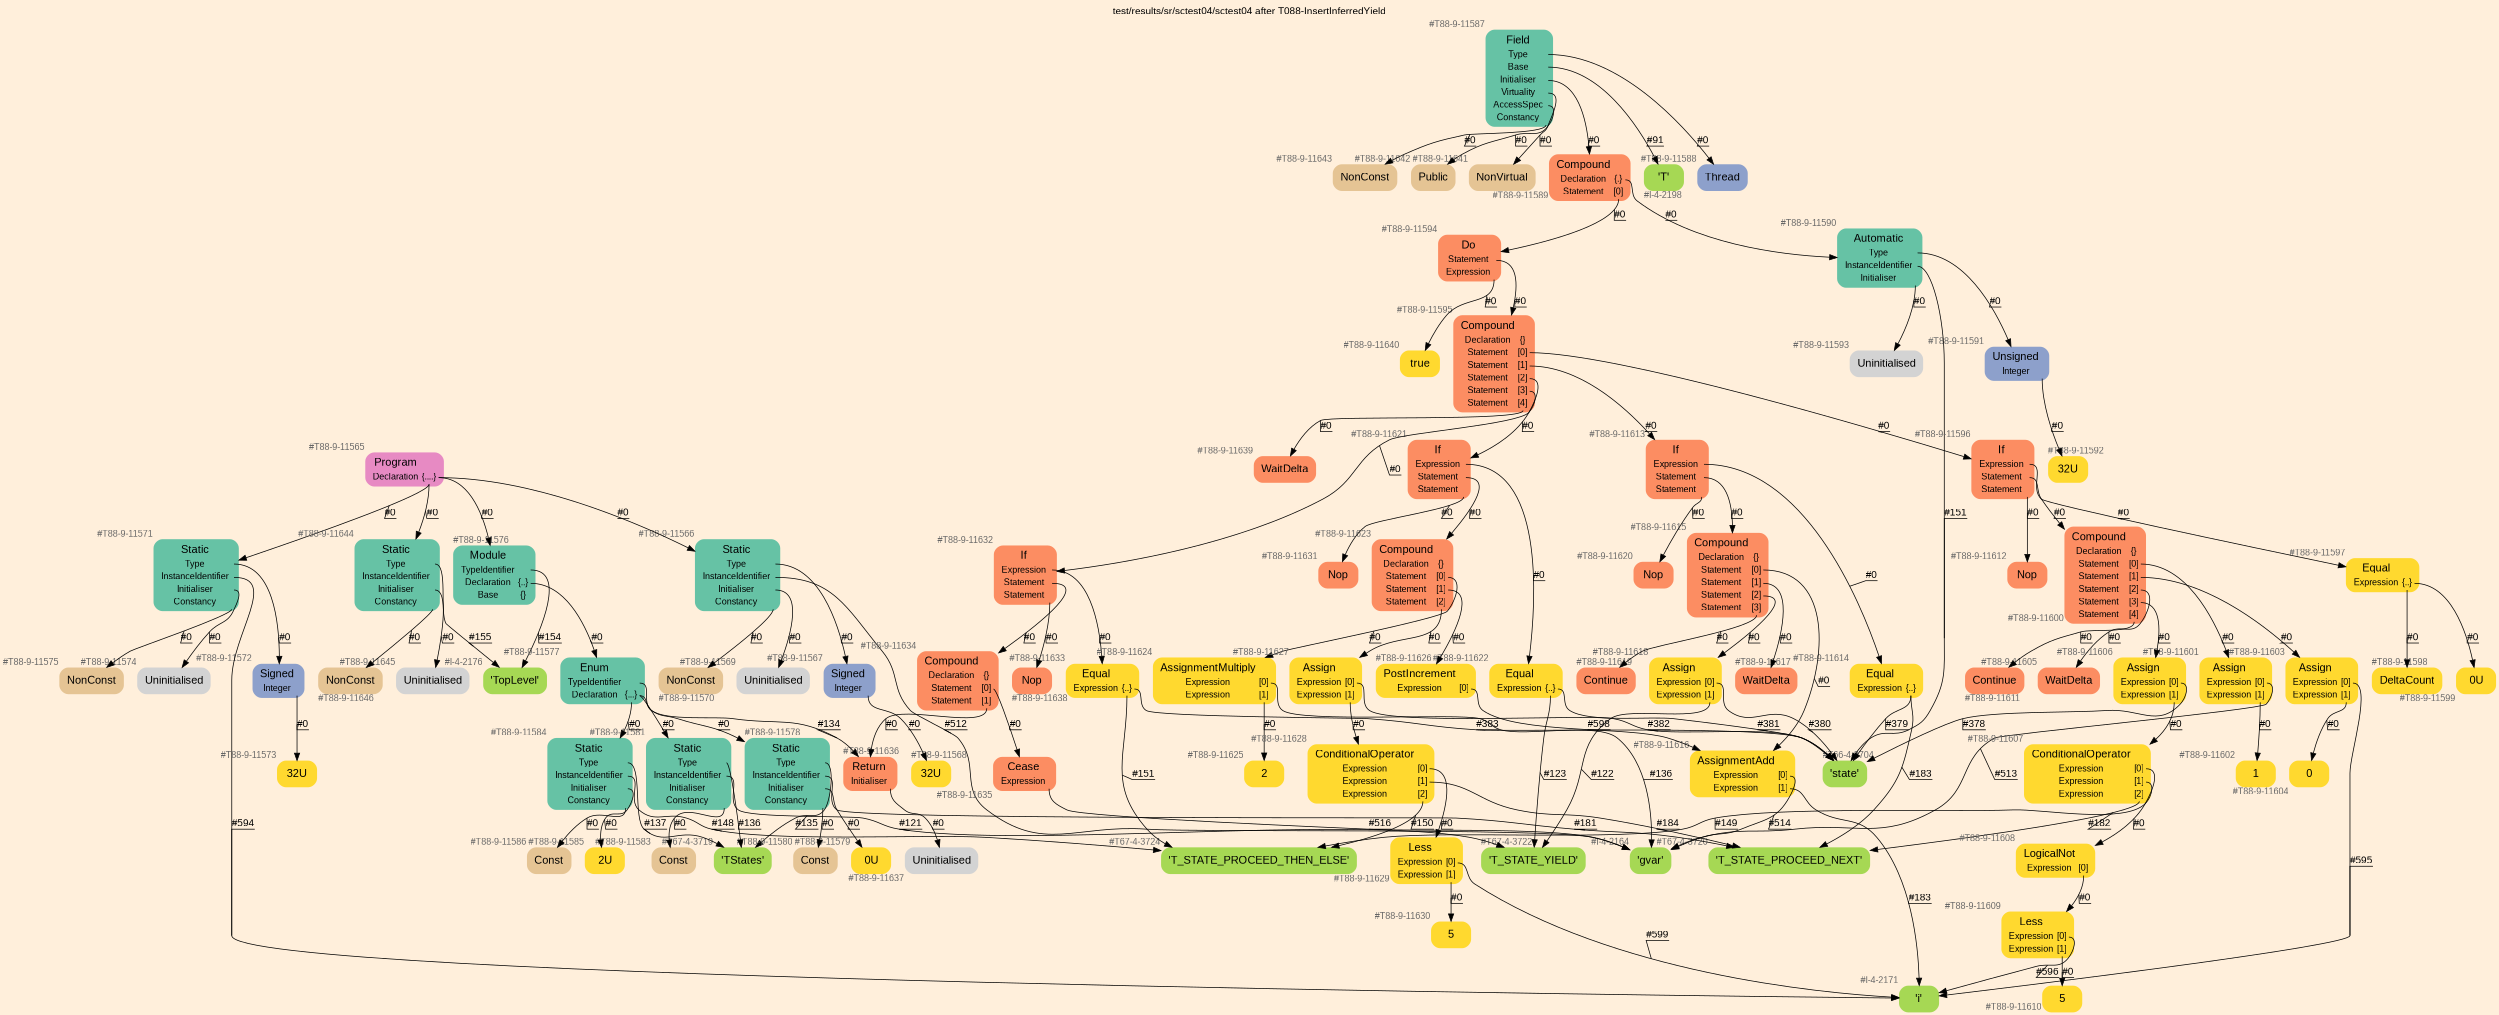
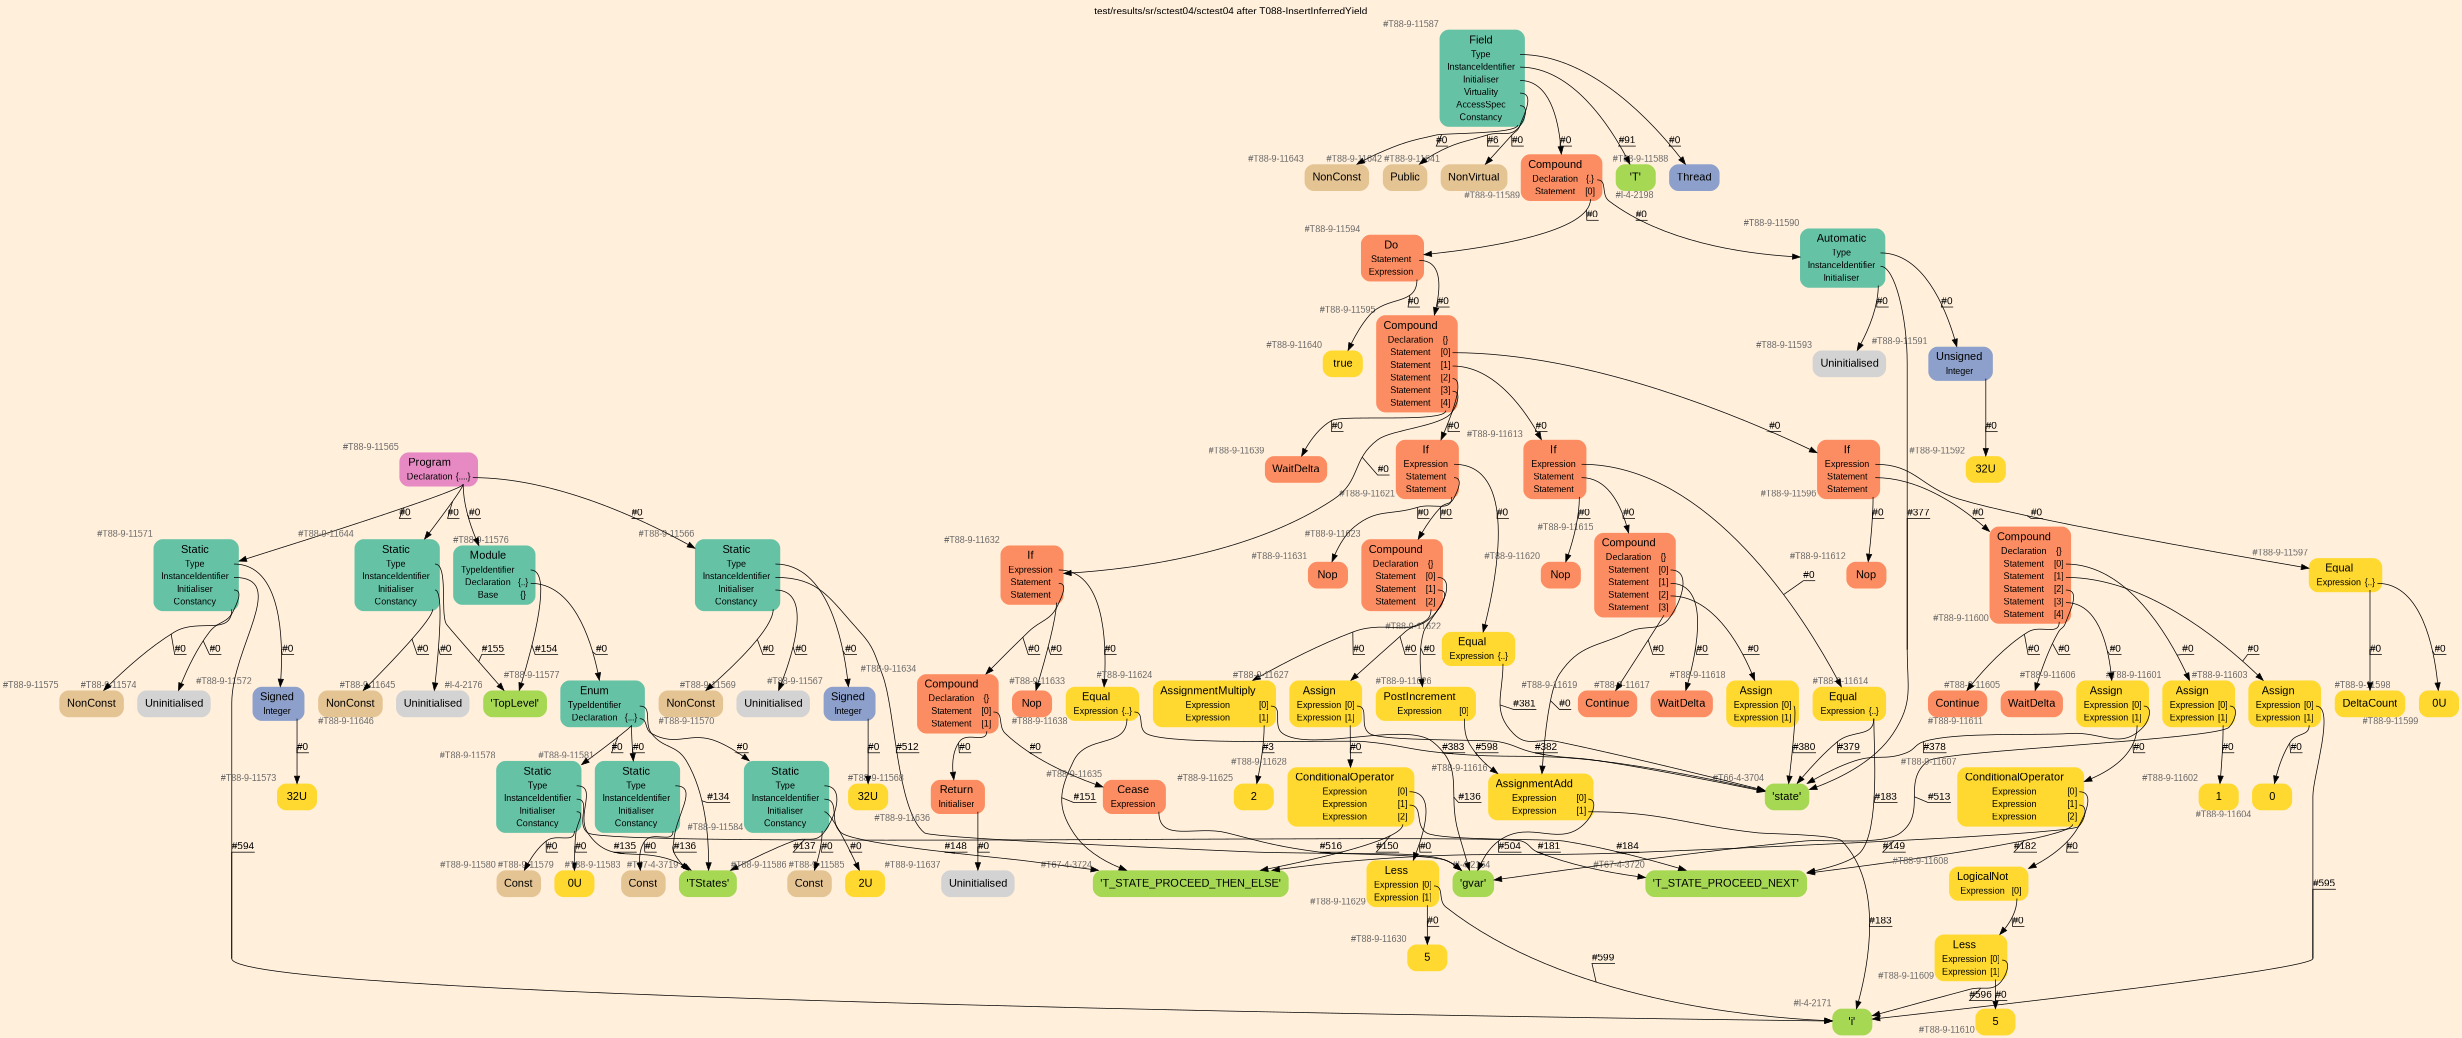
node "Field": text "Base" -> "InstanceIdentifier"
edge "Field" -> "Public": label "#0" -> "#6"
edge "Automatic" -> "'state'": label "#151" -> "#377"
edge "Enum" -> "Return": now "Enum" -> "'TStates'"
edge "AssignmentMultiply" -> "2": label "#0" -> "#3"
edge "AssignmentAdd" -> "'gvar'": label "#514" -> "#504"
node "'T_STATE_YIELD'": removed
